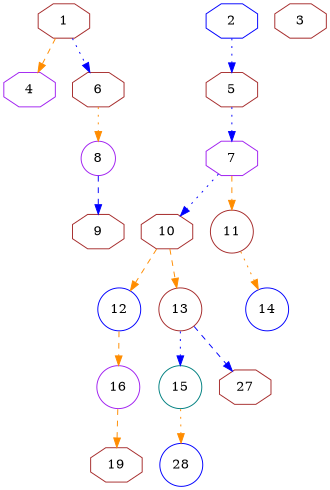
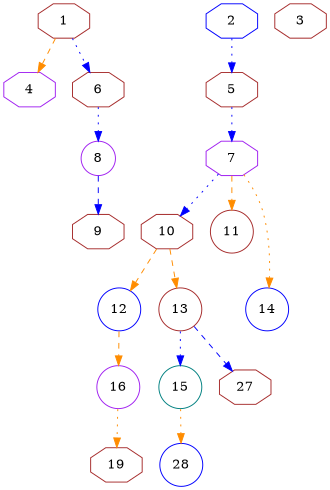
edge "6" -> "8": color darkorange -> blue
edge "11" -> "14": now "7" -> "14"
edge "16" -> "19": style dashed -> dotted
